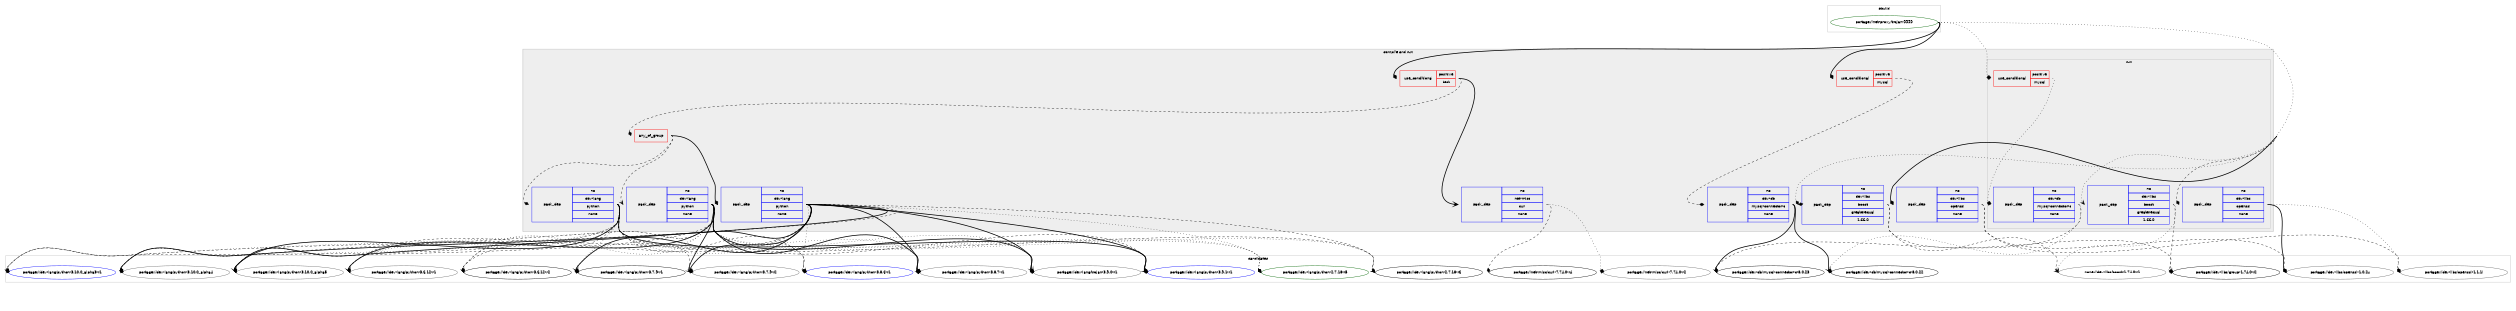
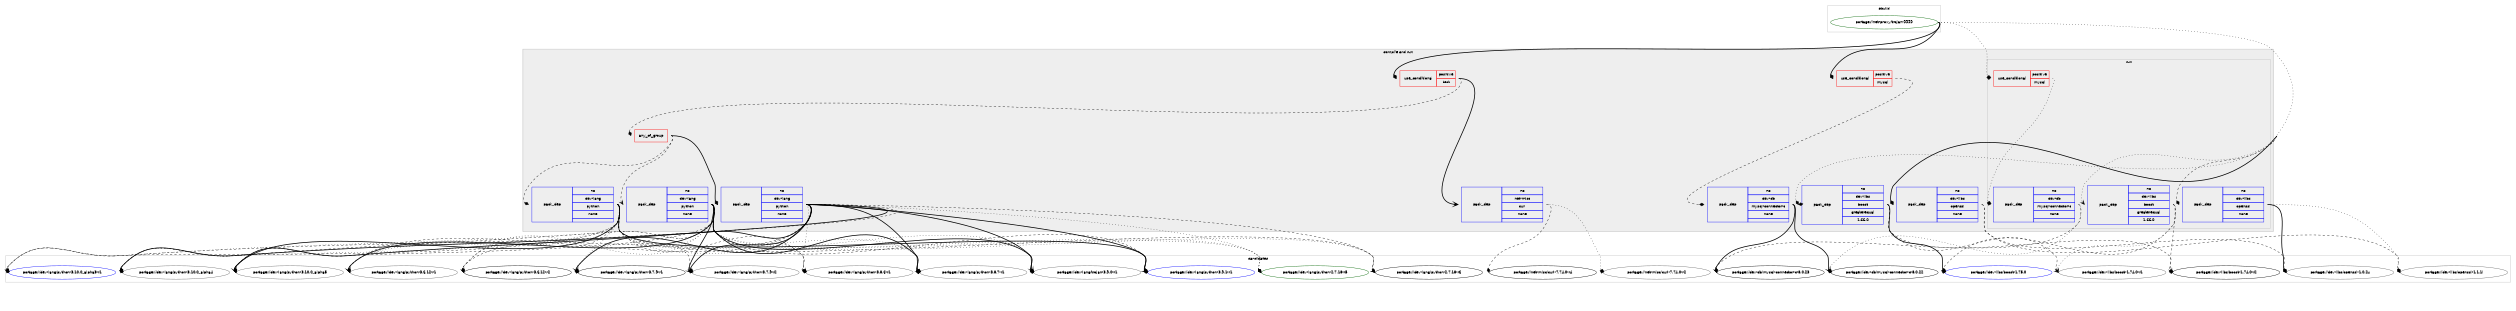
node "portage://dev-lang/python-3.8.6-r1": color blue -> gray40
node "portage://dev-libs/boost-1.75.0": added
node "none://dev-libs/boost-1.74.0-r1": label "none://dev-libs/boost-1.74.0-r1" -> "portage://dev-libs/boost-1.74.0-r1"
node "portage://dev-libs/group-1.74.0-r2": label "portage://dev-libs/group-1.74.0-r2" -> "portage://dev-libs/boost-1.74.0-r2"
